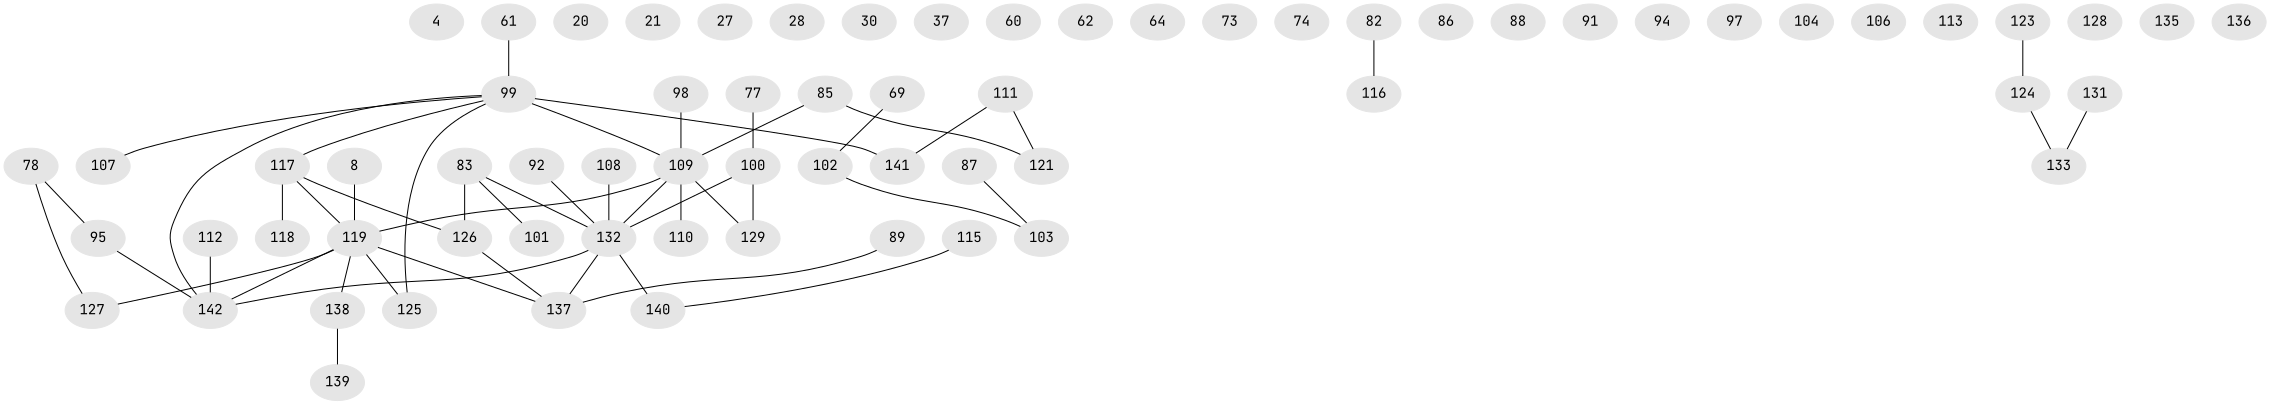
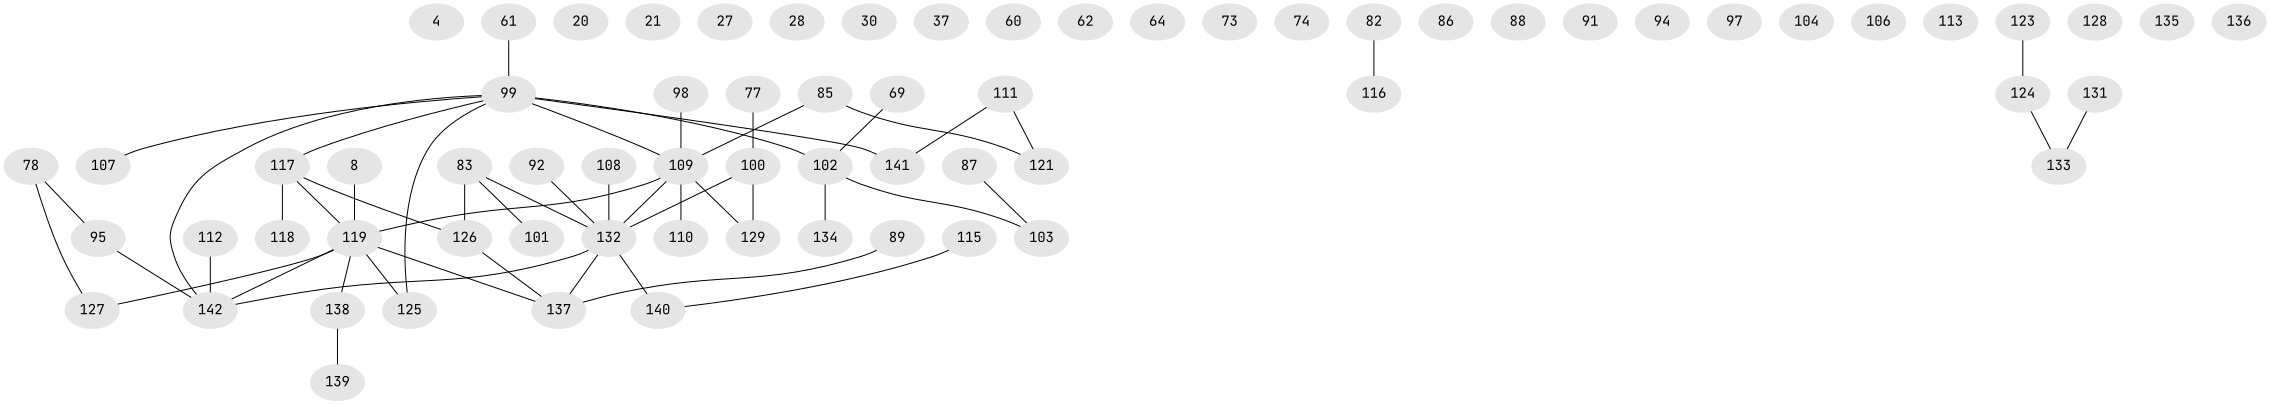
edge "99" -- "102": added
node "134": added
